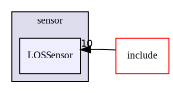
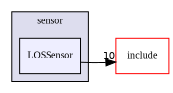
edge "include" -> "LOSSensor": reversed
